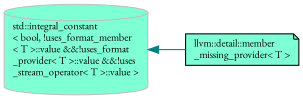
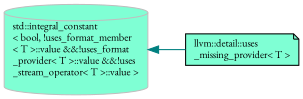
node "llvm::detail::member _missing_provider< T >": label "llvm::detail::member _missing_provider< T >" -> "llvm::detail::uses _missing_provider< T >"
